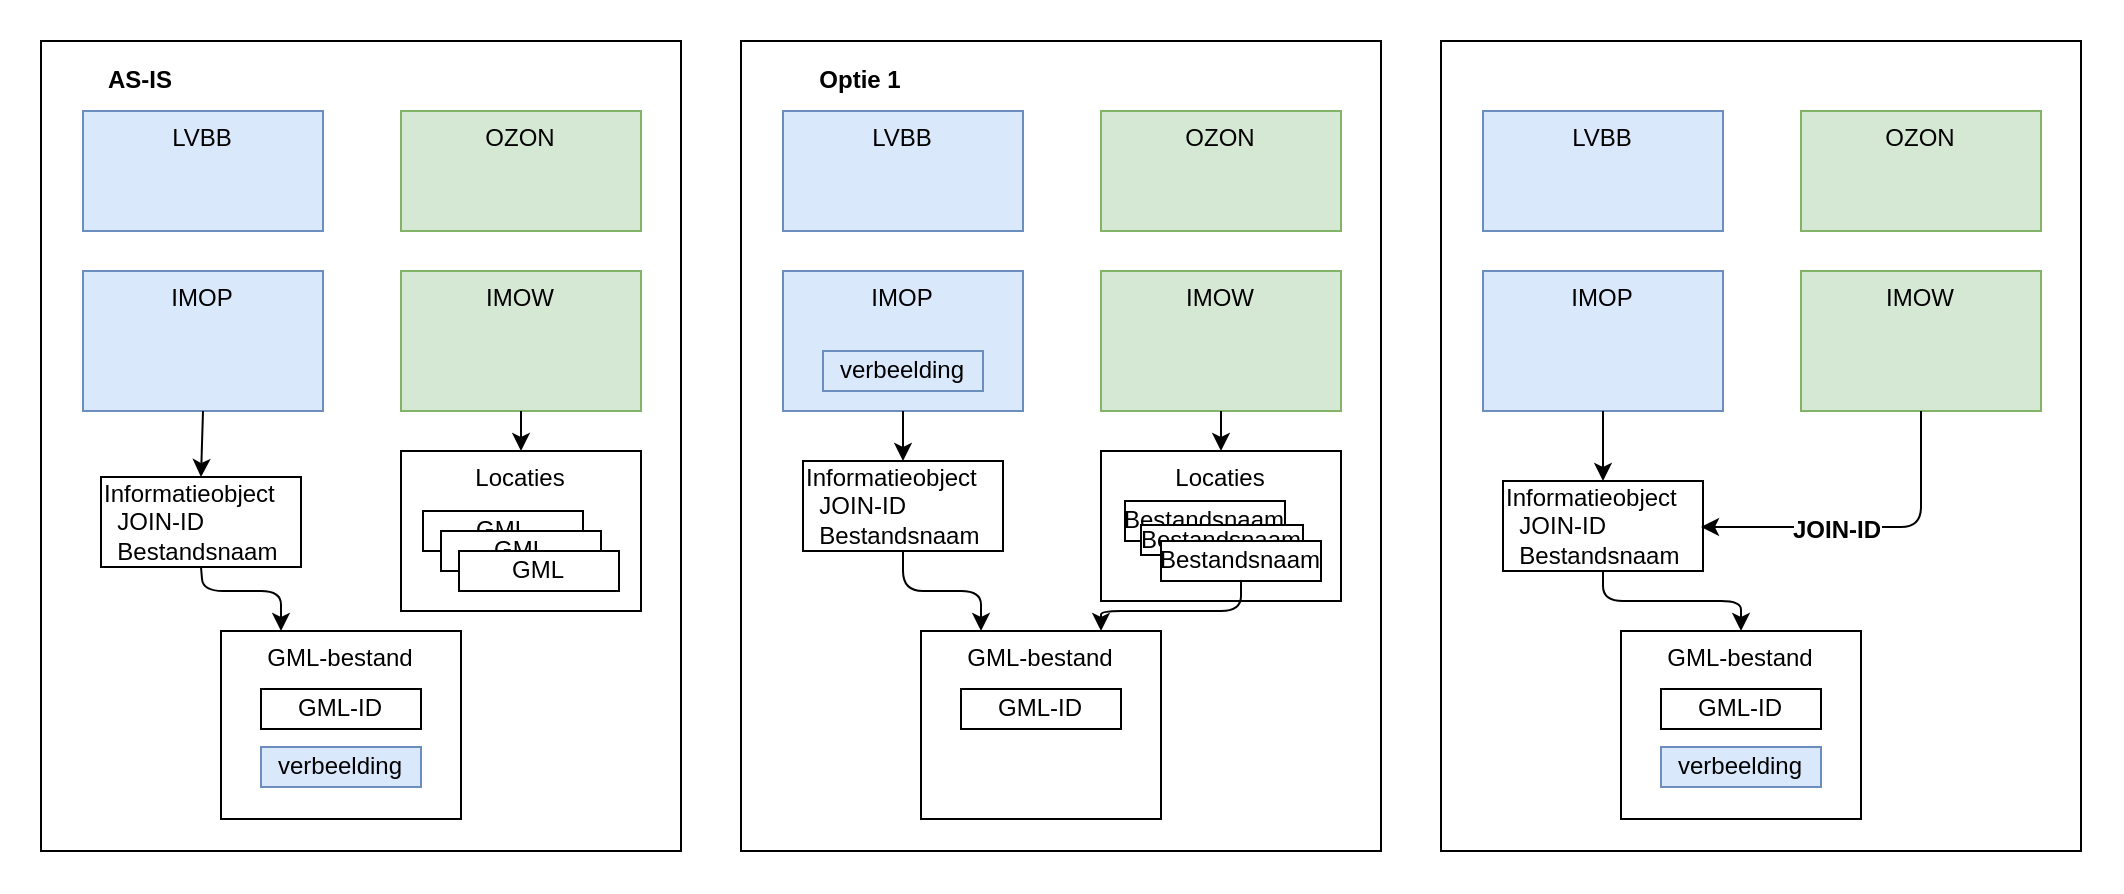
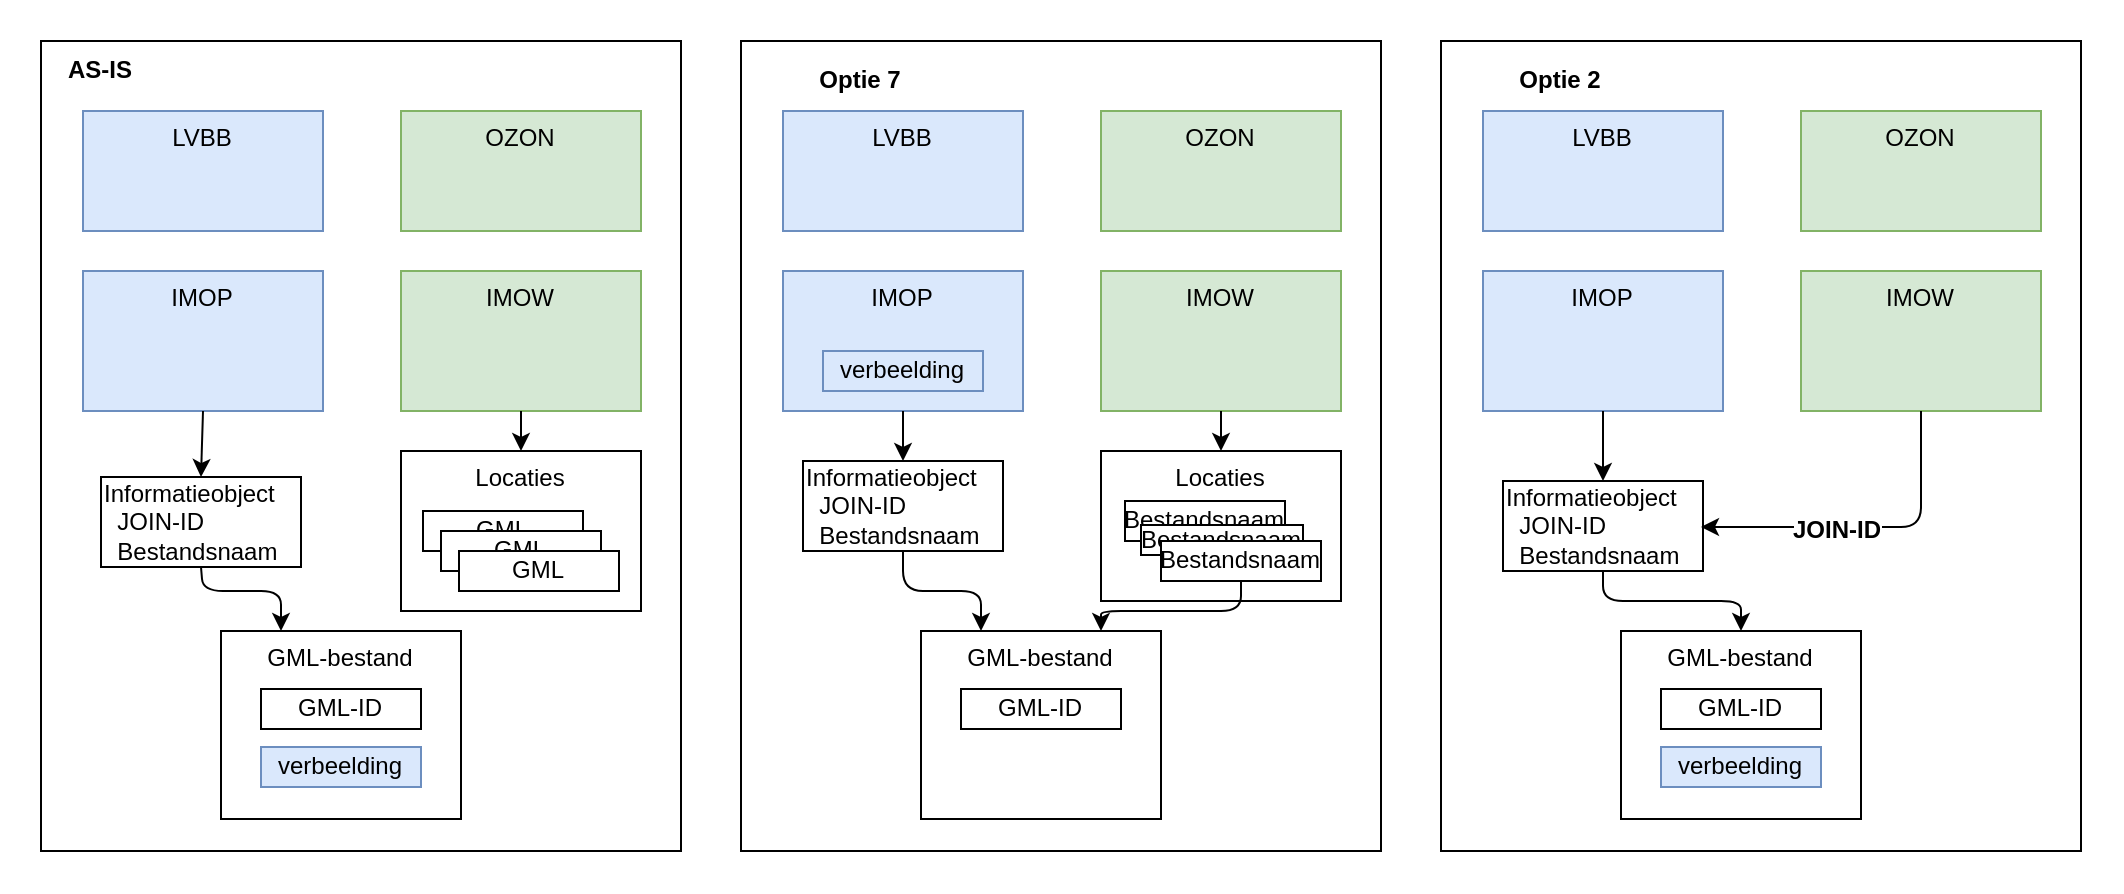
node "AS-IS": moved (141, 81) -> (101, 71)
node "Optie 1": label "Optie 1" -> "Optie 7"
node "Optie 2": added
